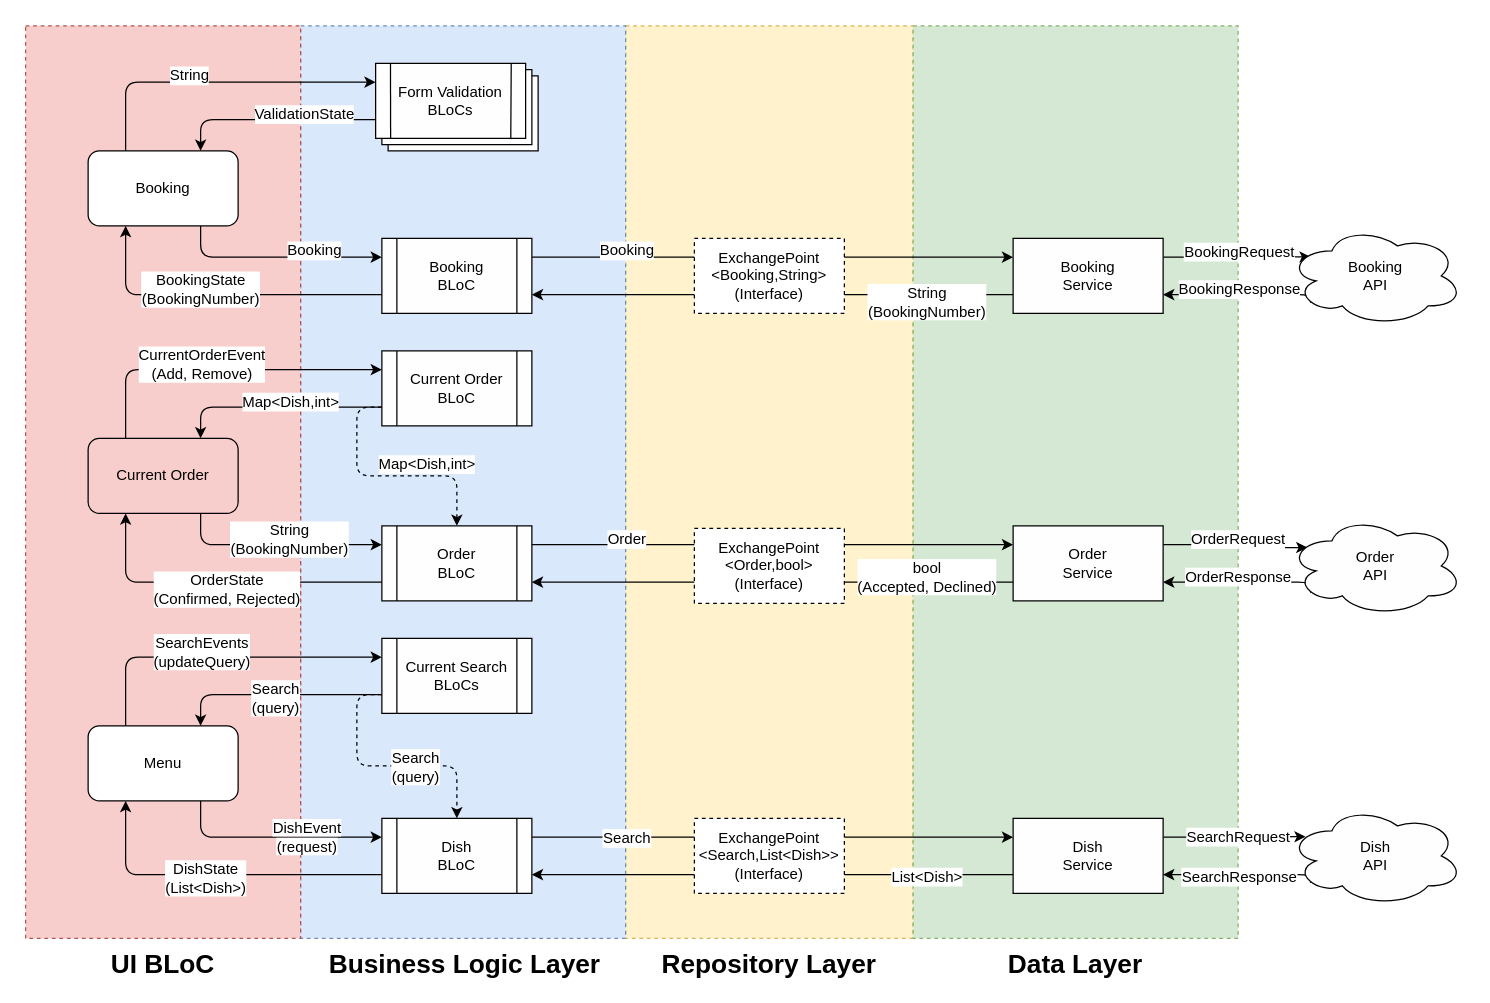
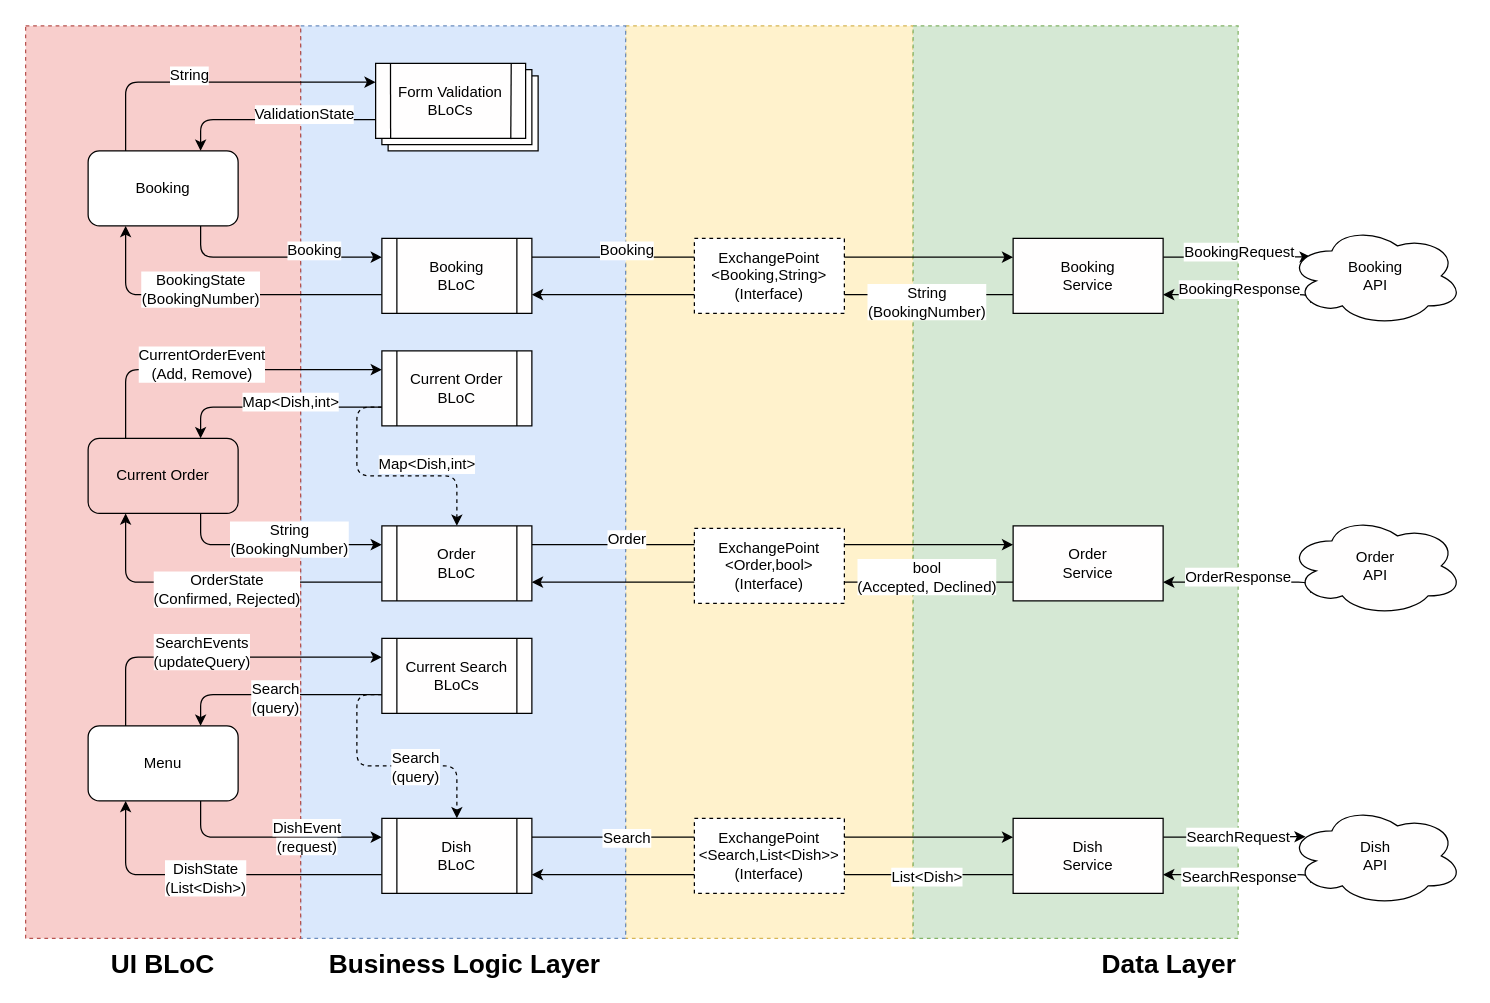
edge "Order Service" -> "Order API": removed, label "OrderRequest"
node "Repository Layer": removed
node "Data Layer": moved (1076, 963) -> (1169, 963)
